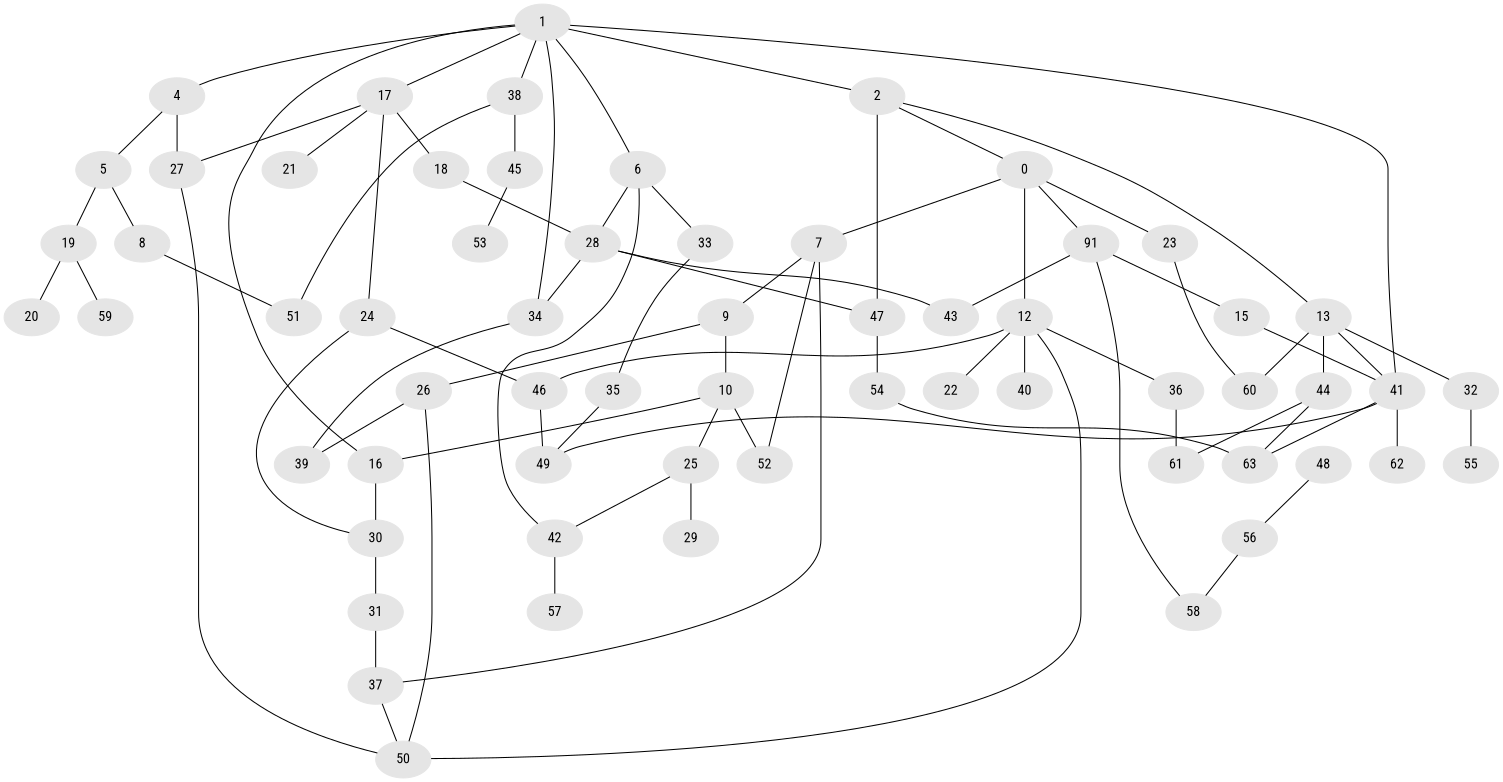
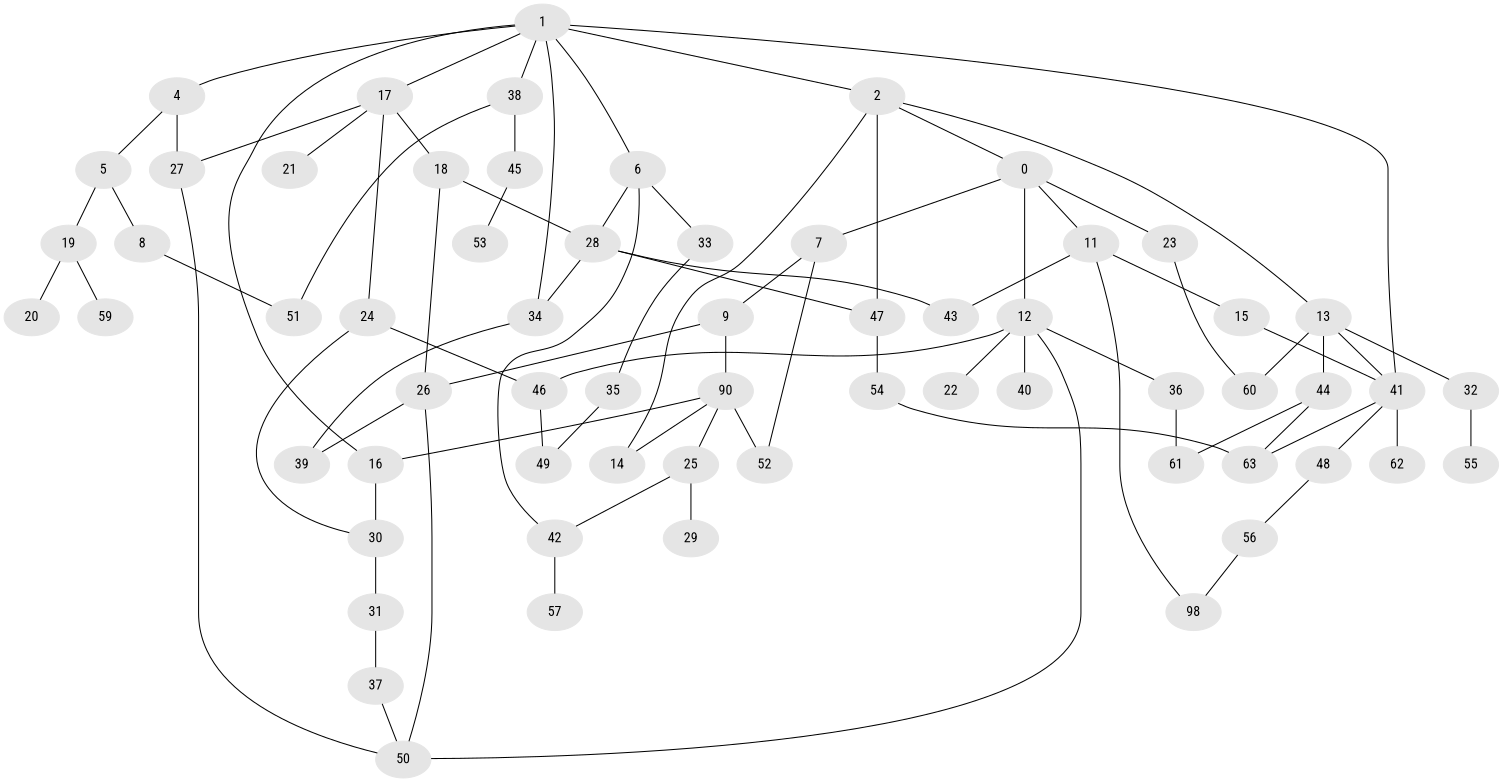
node "91": label "91" -> "11"
edge "18" -- "26": added
node "10": label "10" -> "90"
edge "41" -- "49": now "41" -- "48"
node "14": added
edge "7" -- "37": removed
node "58": label "58" -> "98"
